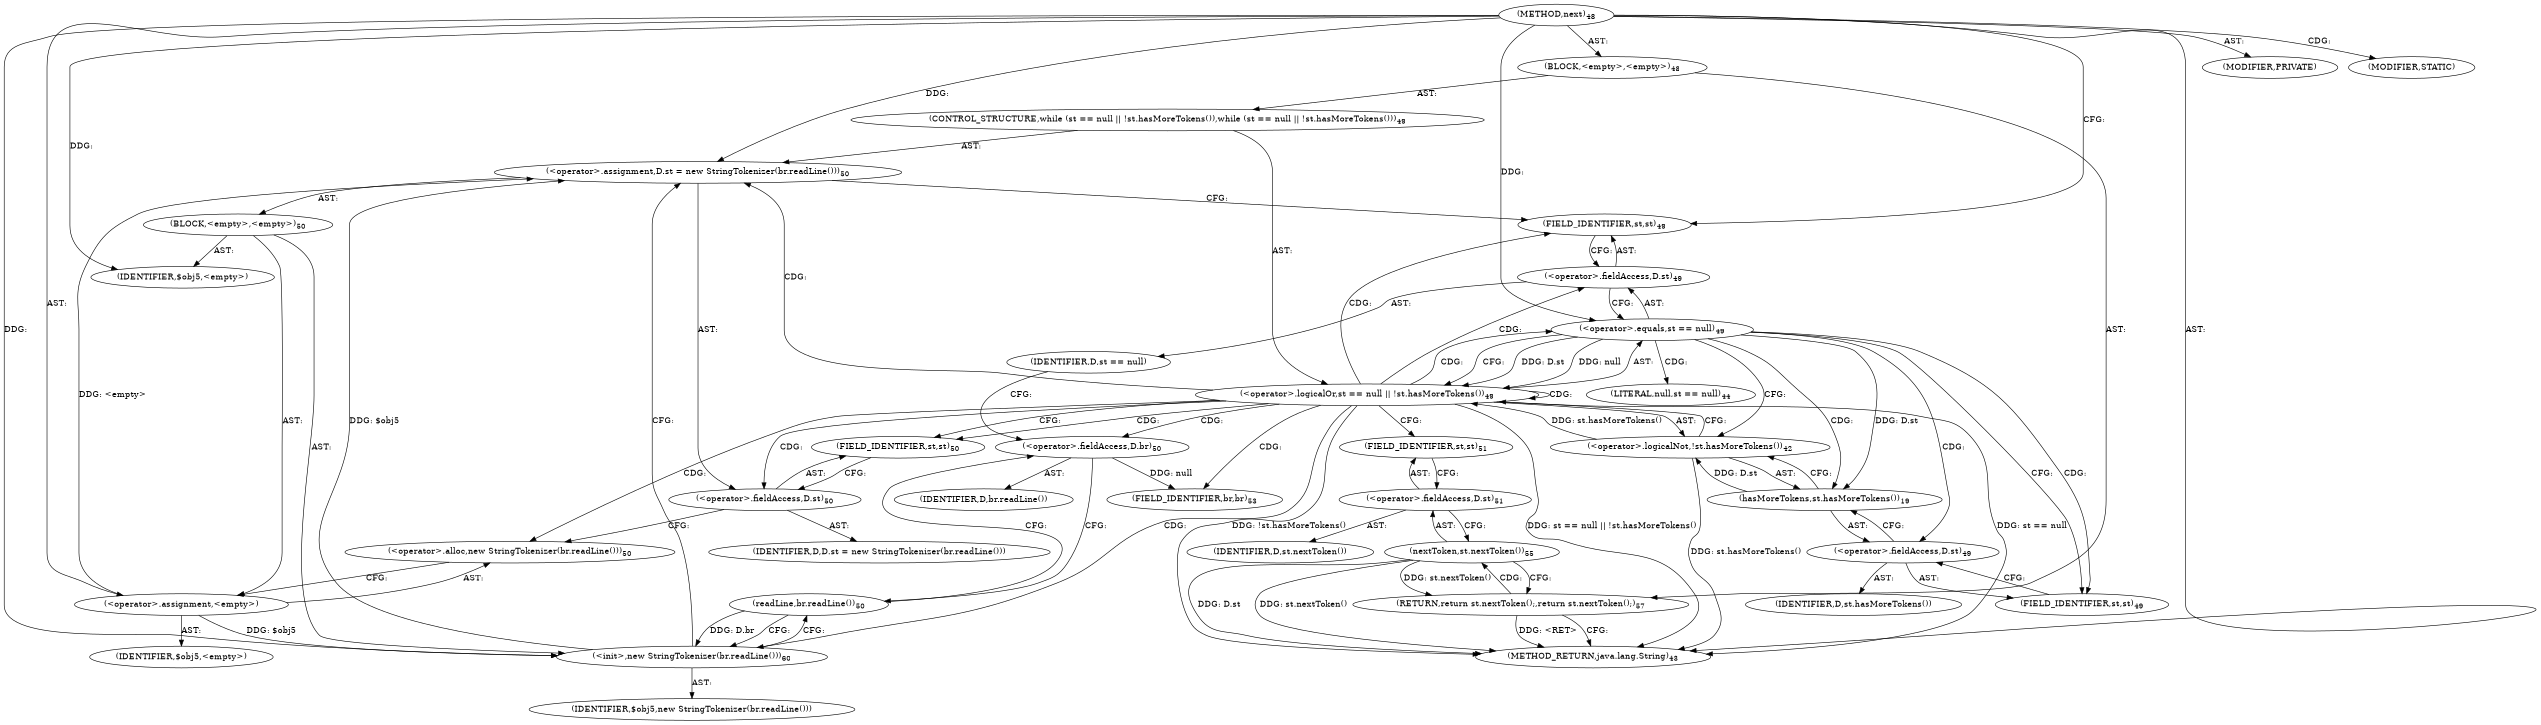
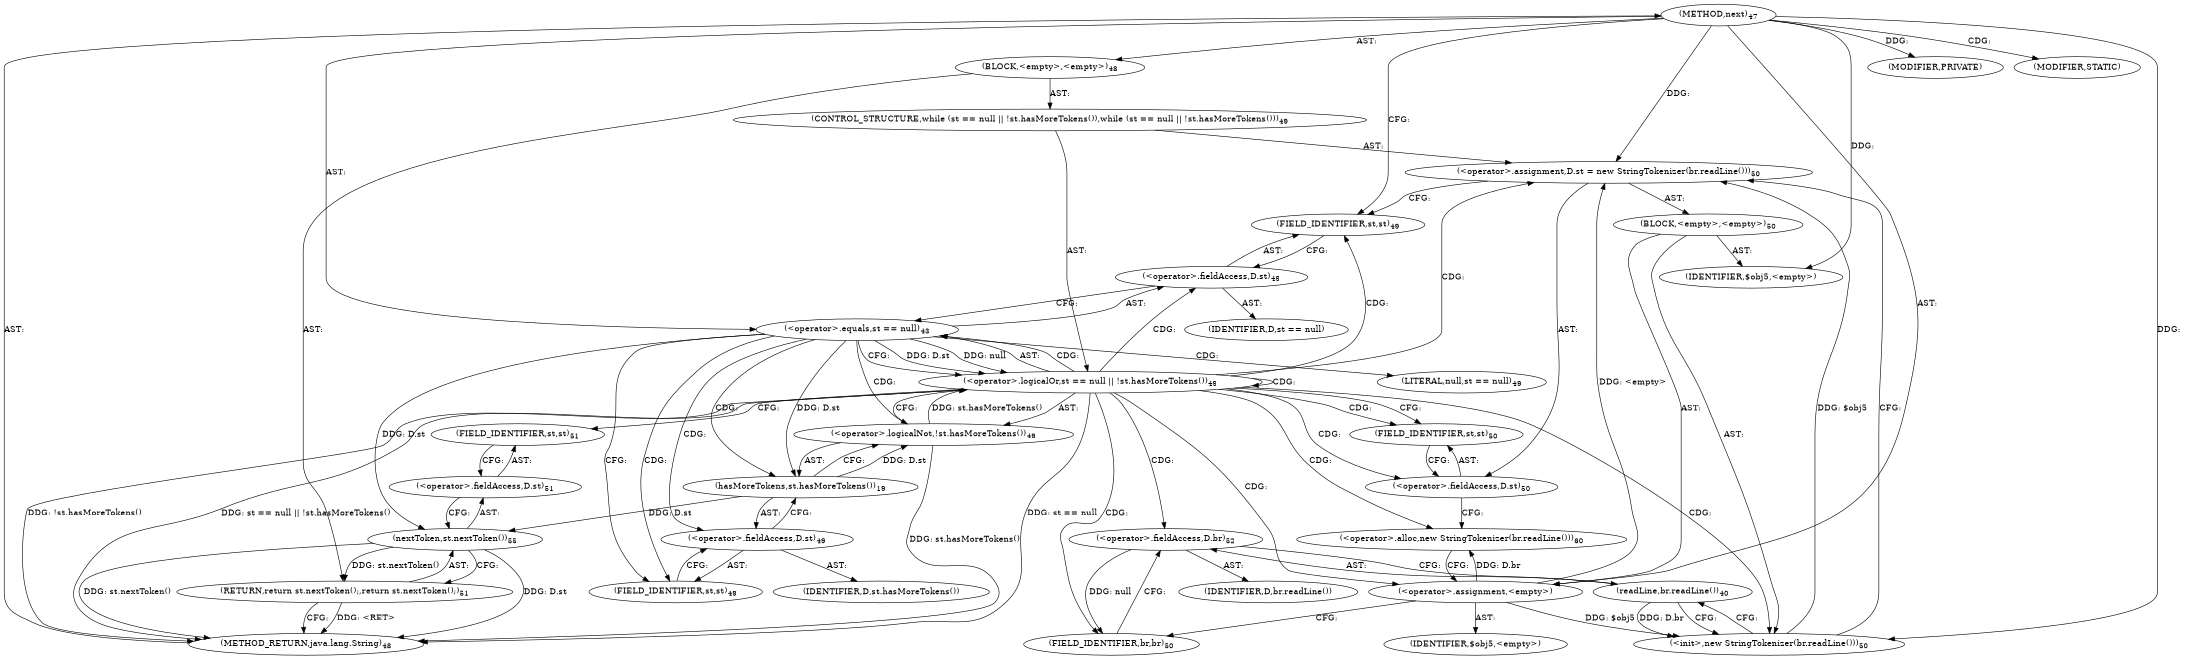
node "(METHOD,next)": text "48" -> "47"
edge "(METHOD,next)" -> "(MODIFIER,PRIVATE)": label "AST: " -> "DDG: "
edge "(METHOD,next)" -> "(<operator>.equals,st == null)": label "DDG: " -> "AST: "
node "(<operator>.equals,st == null)": text "49" -> "43"
edge "(<operator>.equals,st == null)" -> "(nextToken,st.nextToken())": added, label "DDG: D.st"
node "(LITERAL,null,st == null)": text "44" -> "49"
edge "(<operator>.equals,st == null)" -> "(<operator>.logicalNot,!st.hasMoreTokens())": label "CFG: " -> "CDG: "
edge "(IDENTIFIER,D,st == null)" -> "(<operator>.fieldAccess,D.br)": now "(FIELD_IDENTIFIER,br,br)" -> "(<operator>.fieldAccess,D.br)"
node "(<operator>.fieldAccess,D.br)": text "50" -> "52"
node "(<operator>.logicalNot,!st.hasMoreTokens())": text "42" -> "49"
node "(FIELD_IDENTIFIER,br,br)": text "53" -> "50"
edge "(<operator>.logicalOr,st == null || !st.hasMoreTokens())" -> "(<operator>.assignment,<empty>)": added, label "CDG:"
edge "(hasMoreTokens,st.hasMoreTokens())" -> "(nextToken,st.nextToken())": added, label "DDG: D.st"
edge "(readLine,br.readLine())" -> "(<operator>.fieldAccess,D.br)": label "CFG: " -> "AST: "
node "(<operator>.alloc,new StringTokenizer(br.readLine()))": text "50" -> "60"
node "(IDENTIFIER,D,D.st = new StringTokenizer(br.readLine()))": removed
node "(IDENTIFIER,D,st.nextToken())": removed
edge "(<operator>.assignment,<empty>)" -> "(<operator>.alloc,new StringTokenizer(br.readLine()))": label "AST: " -> "DDG: D.br"
edge "(RETURN,return st.nextToken();,return st.nextToken();)" -> "(nextToken,st.nextToken())": label "CDG: " -> "AST: "
node "(readLine,br.readLine())": text "50" -> "40"
node "(RETURN,return st.nextToken();,return st.nextToken();)": text "57" -> "51"
edge "(<operator>.assignment,<empty>)" -> "(FIELD_IDENTIFIER,br,br)": added, label "CFG:"
edge "(METHOD,next)" -> "(METHOD_RETURN,java.lang.String)": reversed
node "(<init>,new StringTokenizer(br.readLine()))": text "60" -> "50"
node "(METHOD_RETURN,java.lang.String)": text "43" -> "48"
node "(IDENTIFIER,$obj5,new StringTokenizer(br.readLine()))": removed
